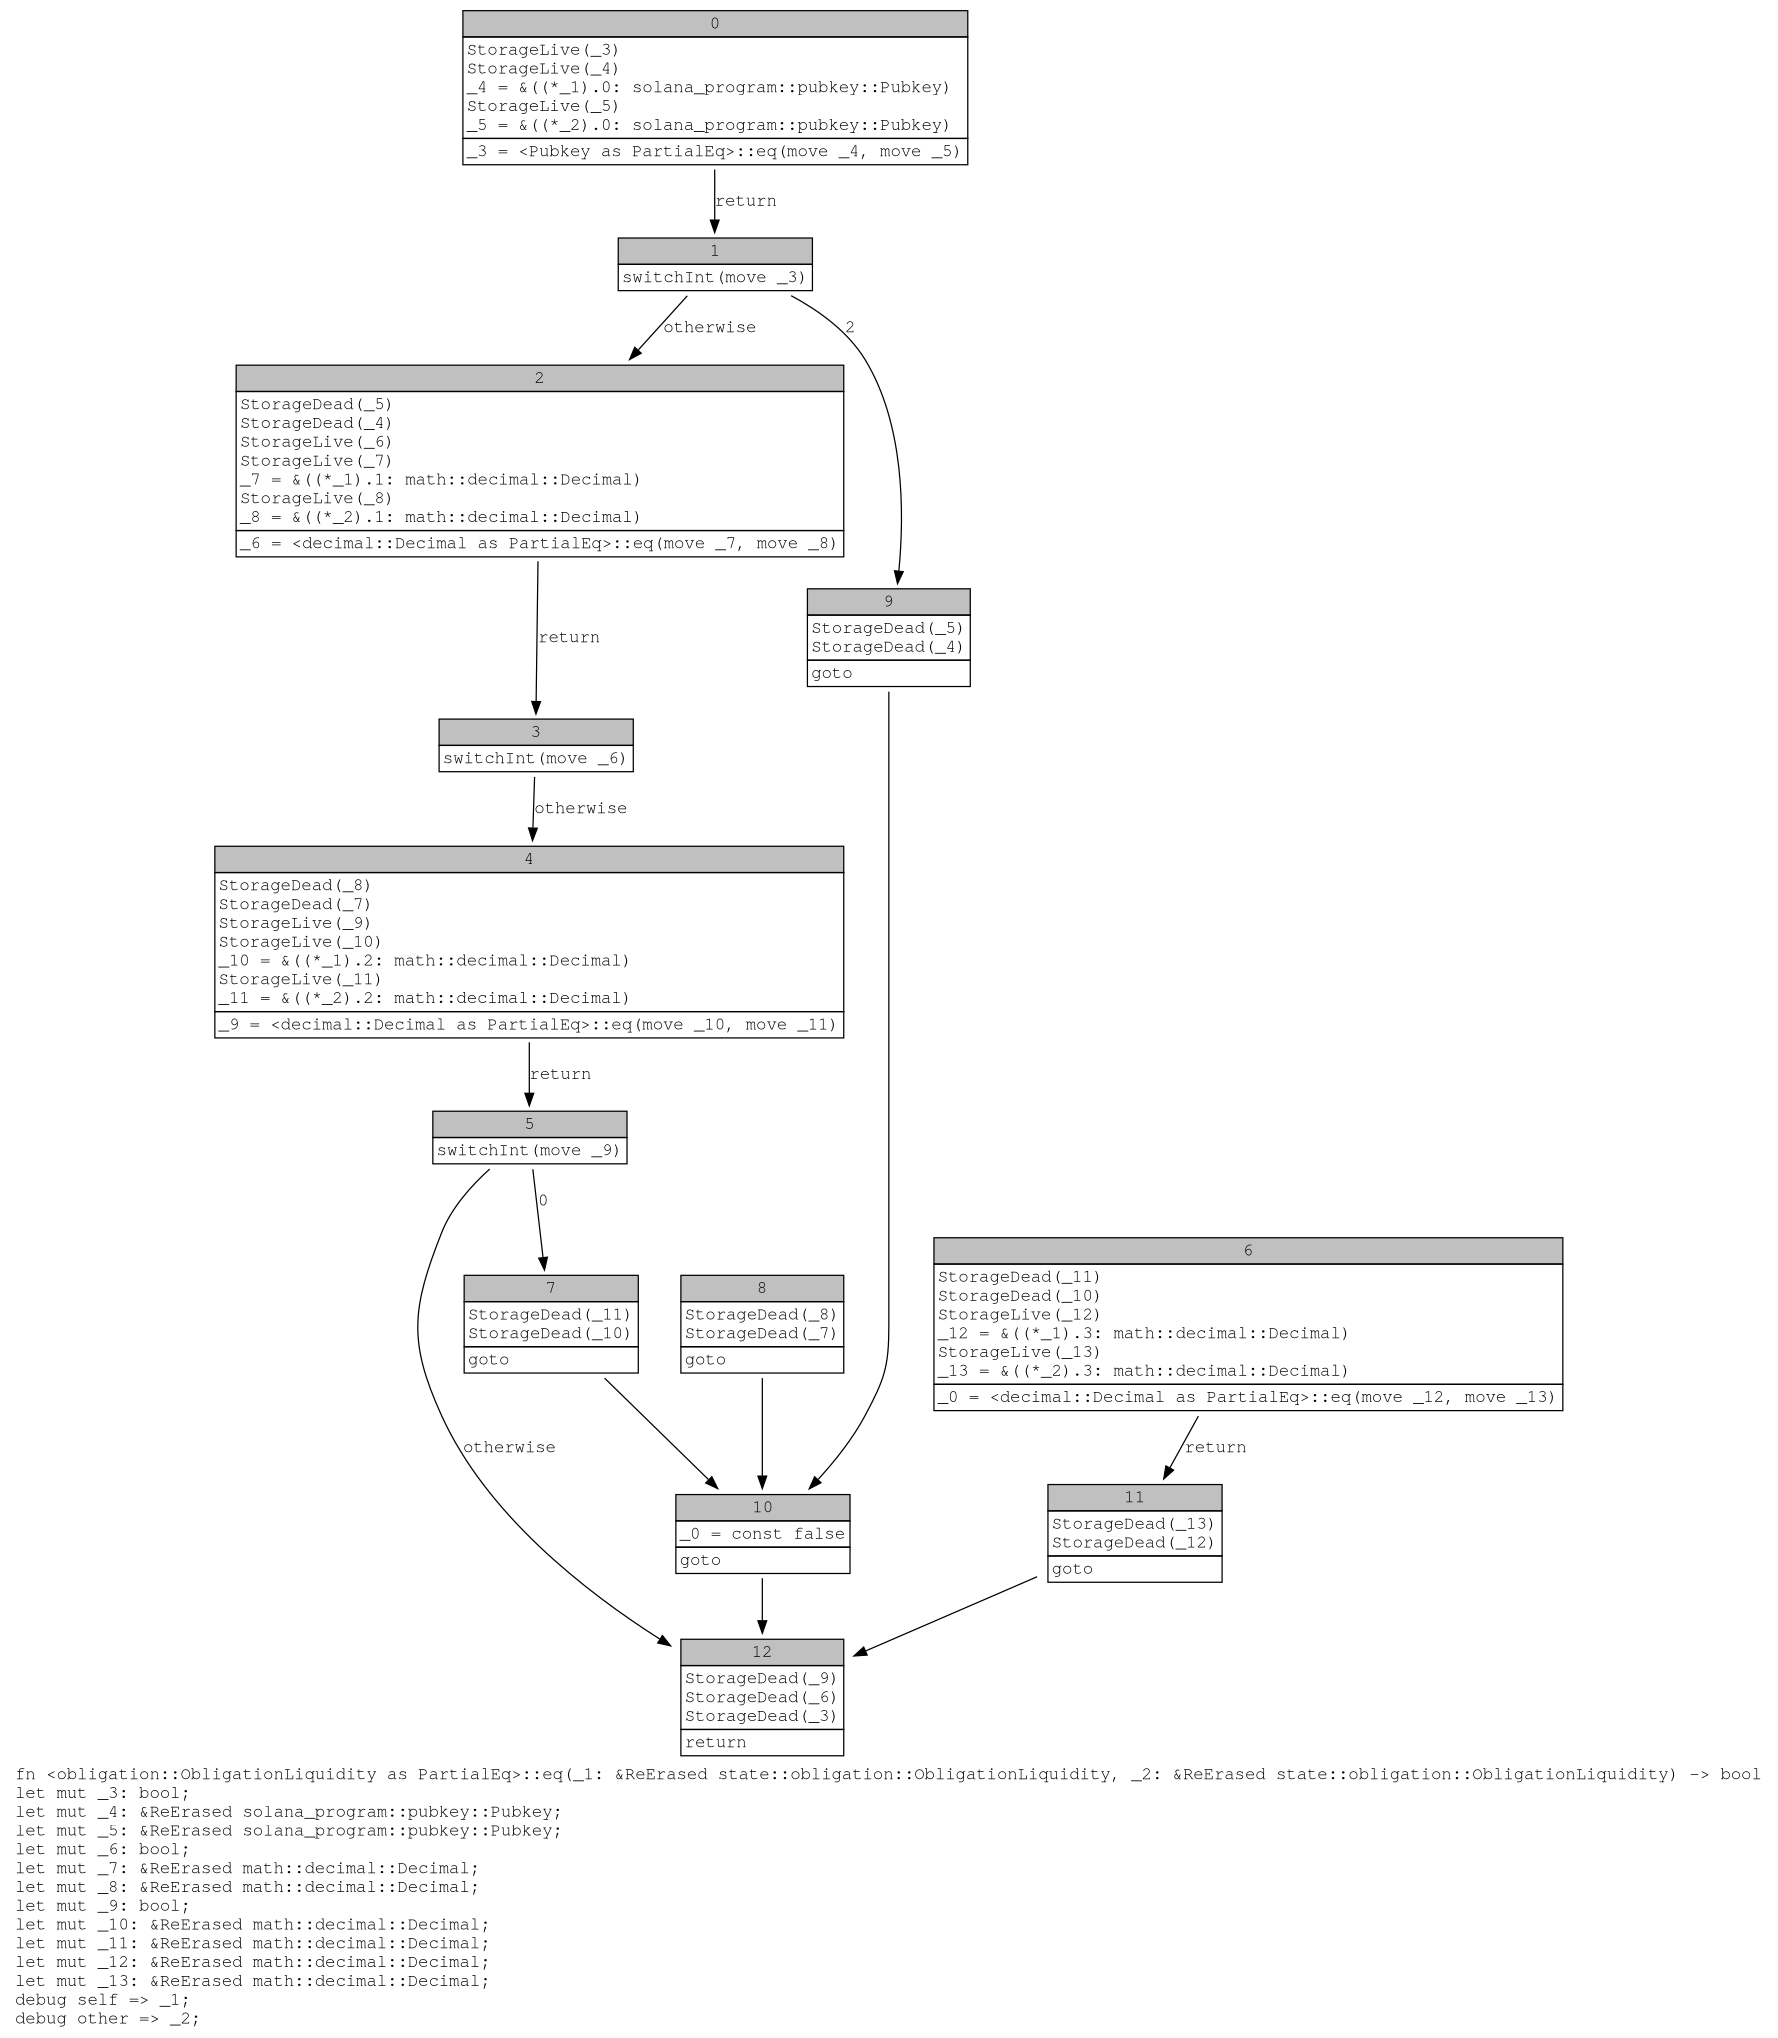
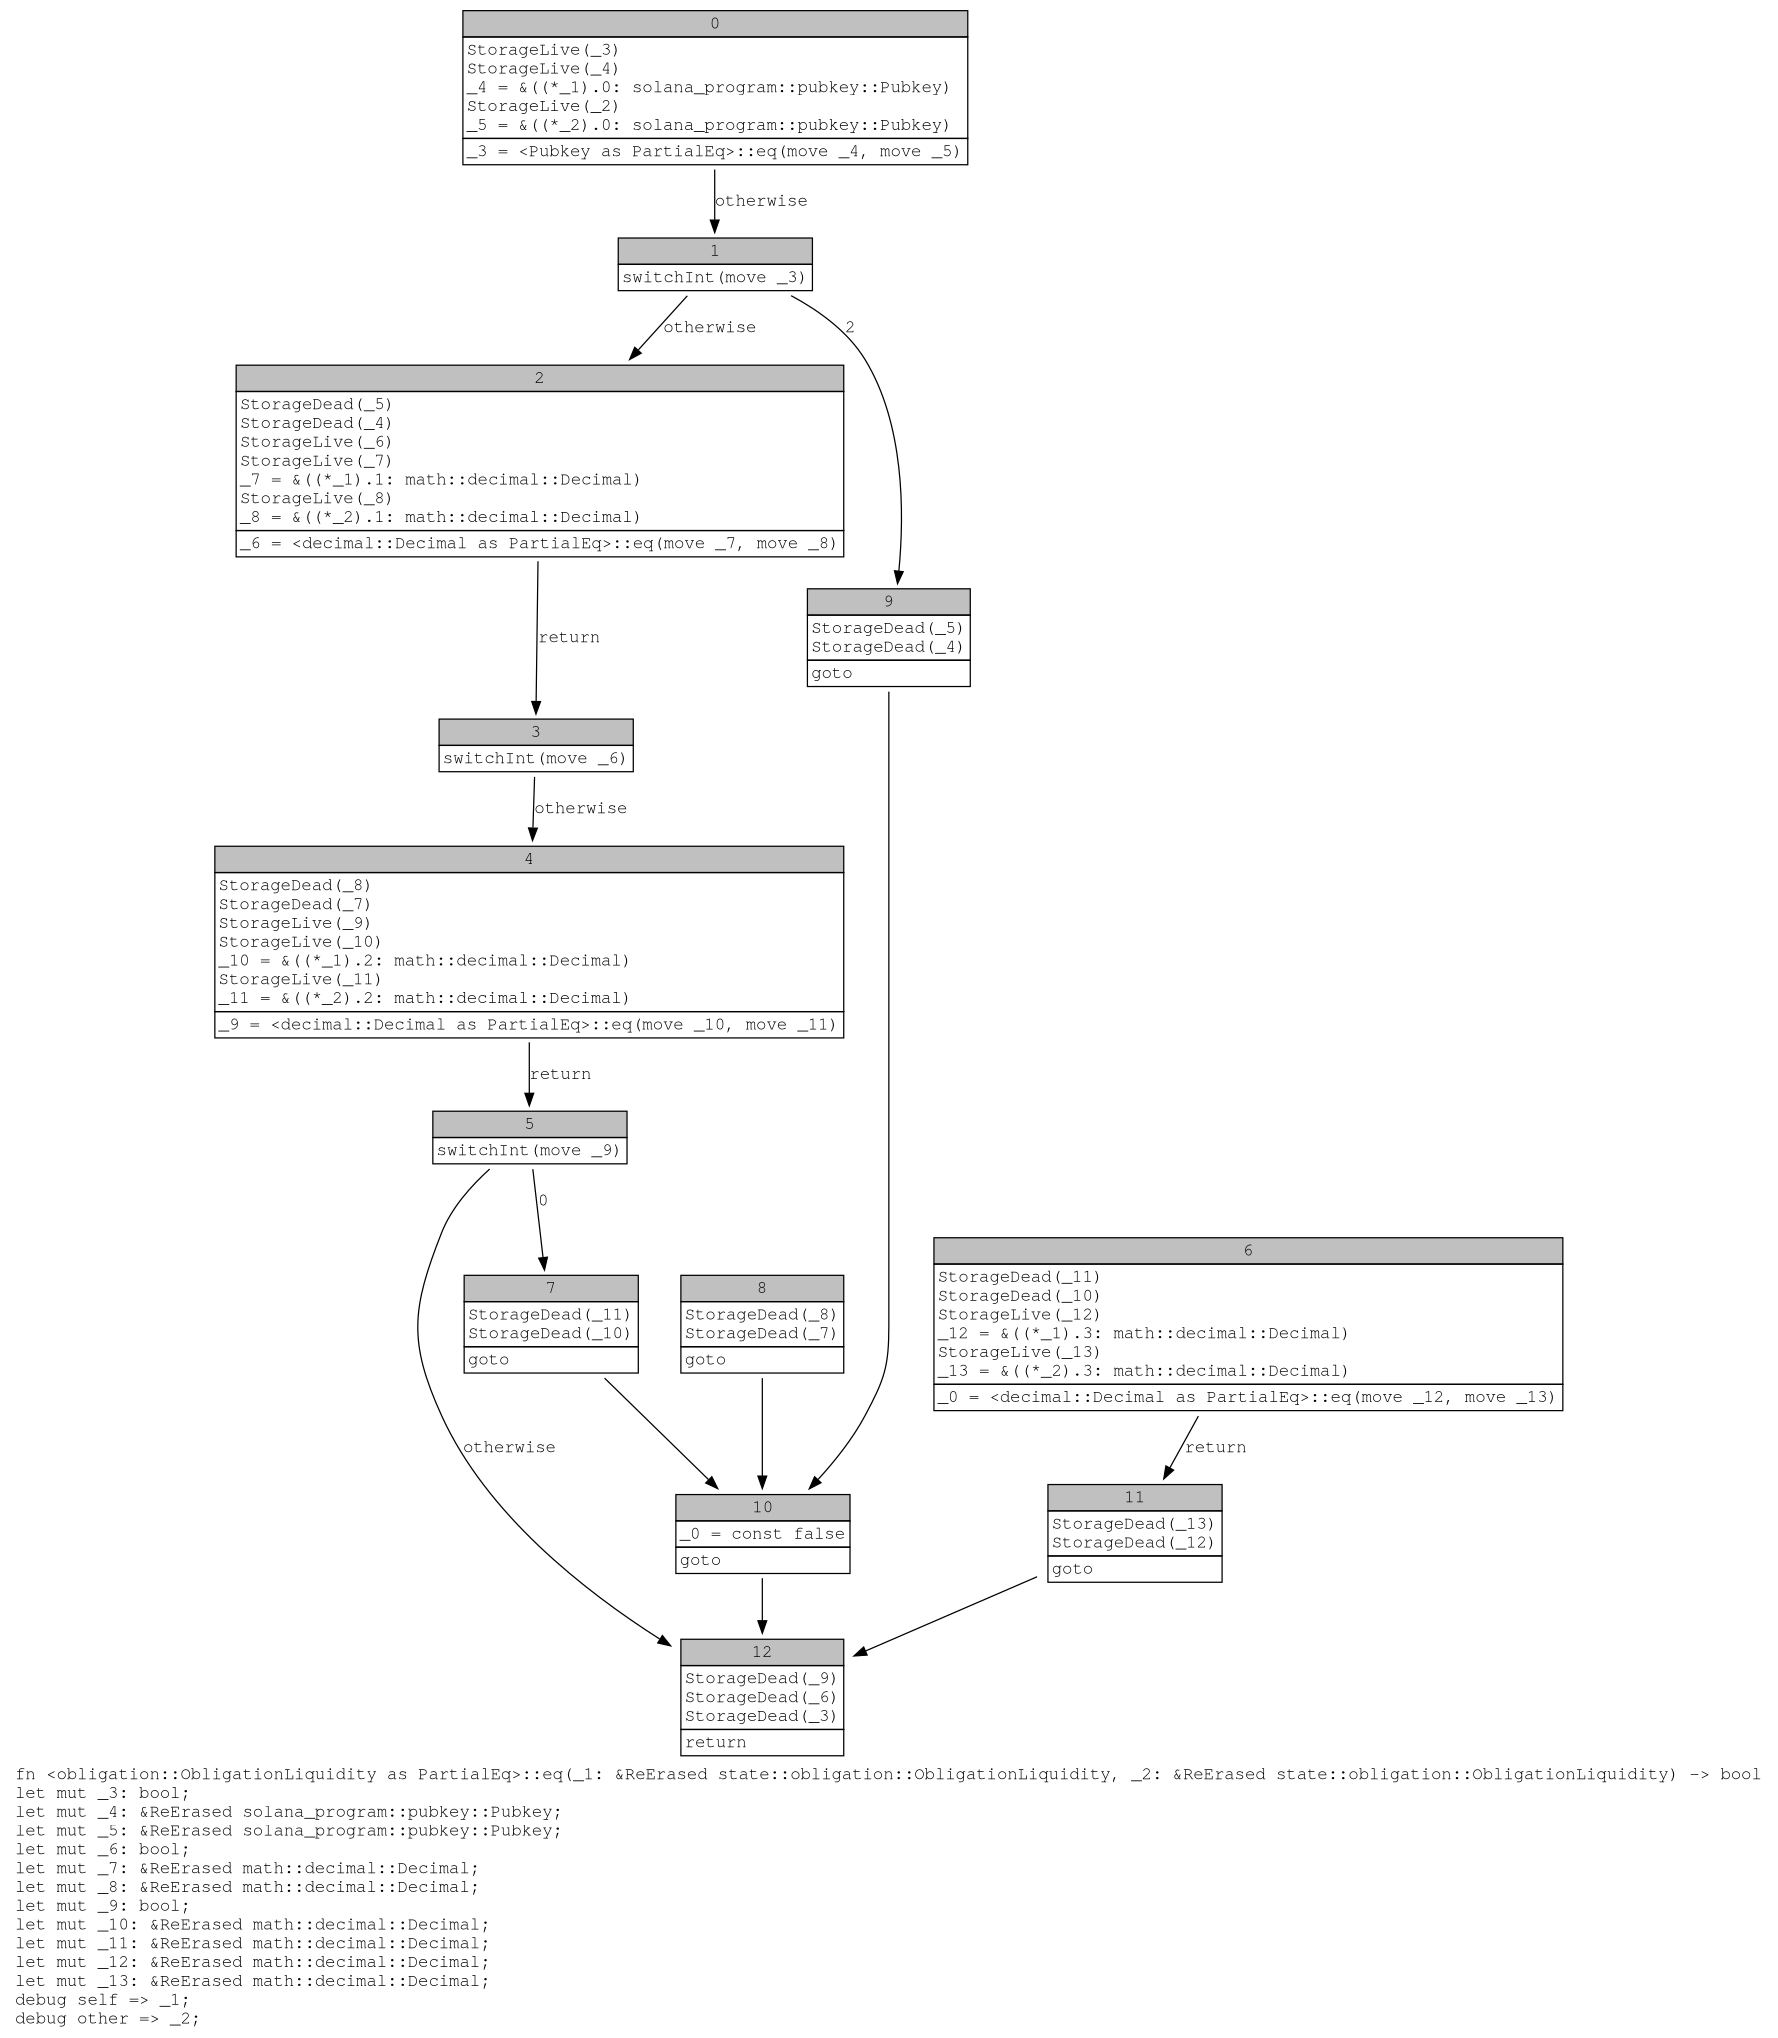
node "0": text "StorageLive(_5)" -> "StorageLive(_2)"
edge "0" -> "1": label "return" -> "otherwise"
